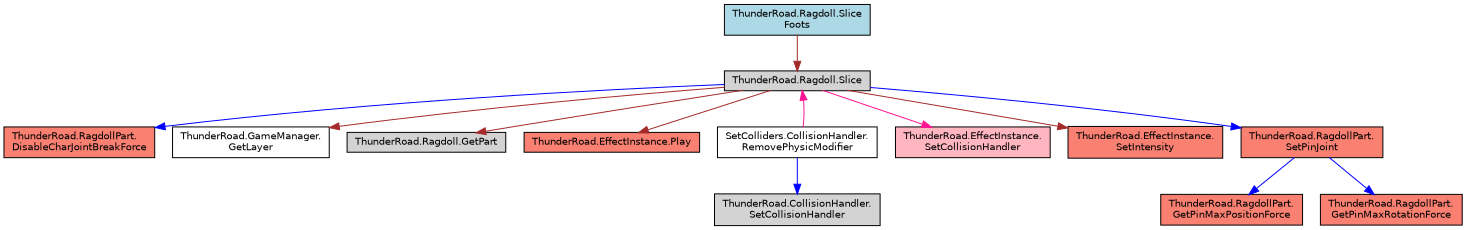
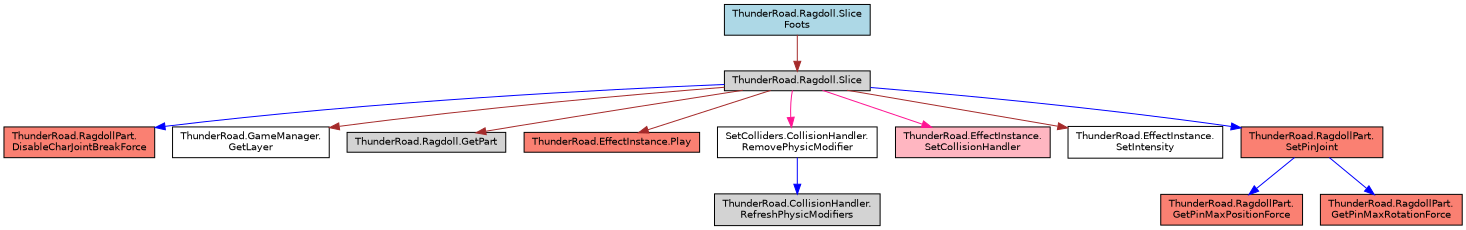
edge "SetColliders.CollisionHandler. RemovePhysicModifier" -> "ThunderRoad.Ragdoll.Slice": reversed
node "ThunderRoad.EffectInstance. SetIntensity": fillcolor salmon -> white
node "ThunderRoad.CollisionHandler. SetCollisionHandler": label "ThunderRoad.CollisionHandler. SetCollisionHandler" -> "ThunderRoad.CollisionHandler. RefreshPhysicModifiers"
